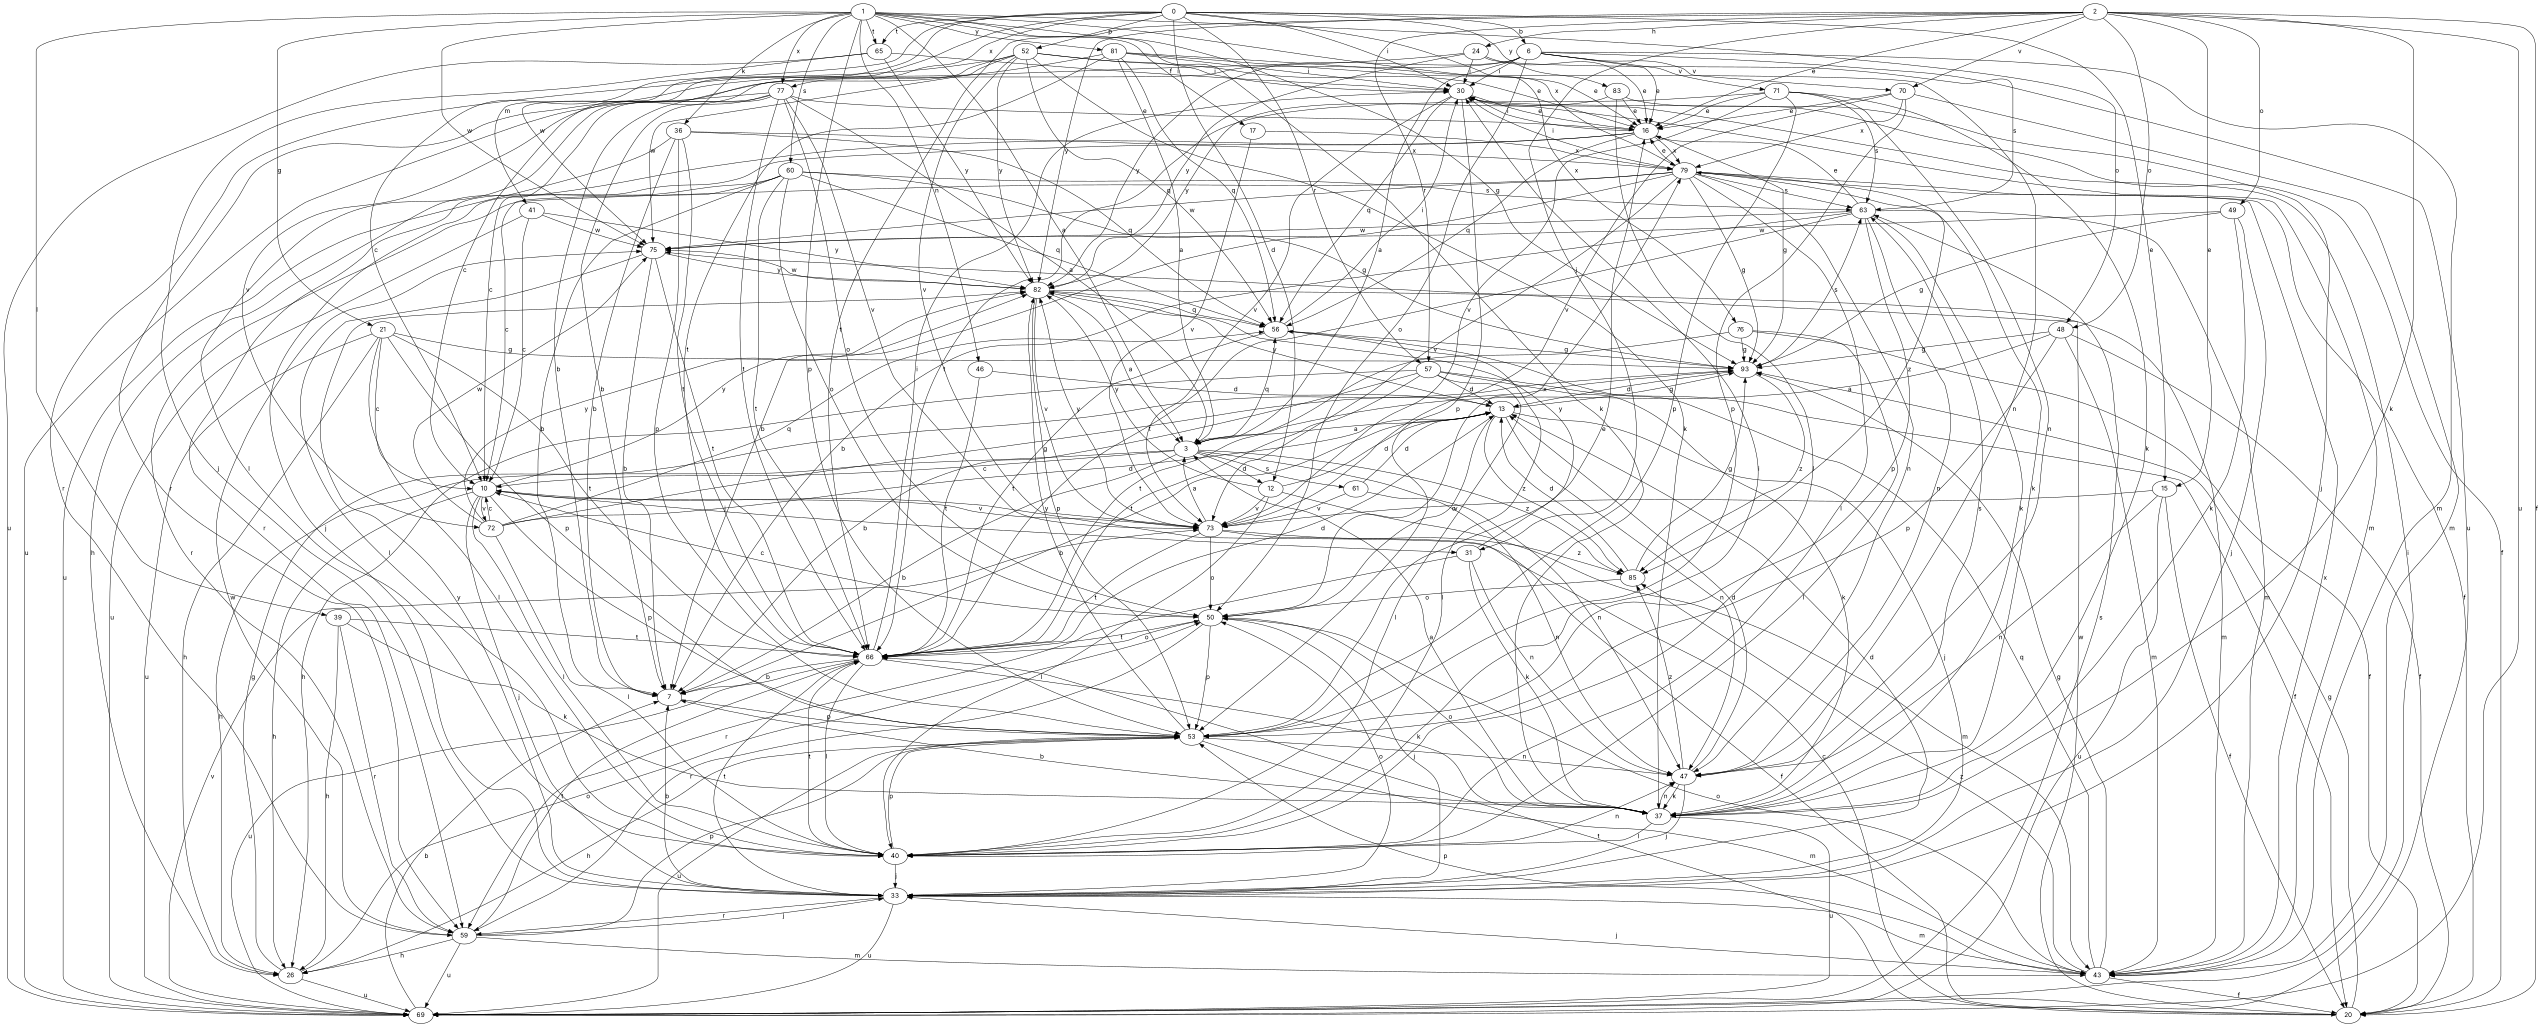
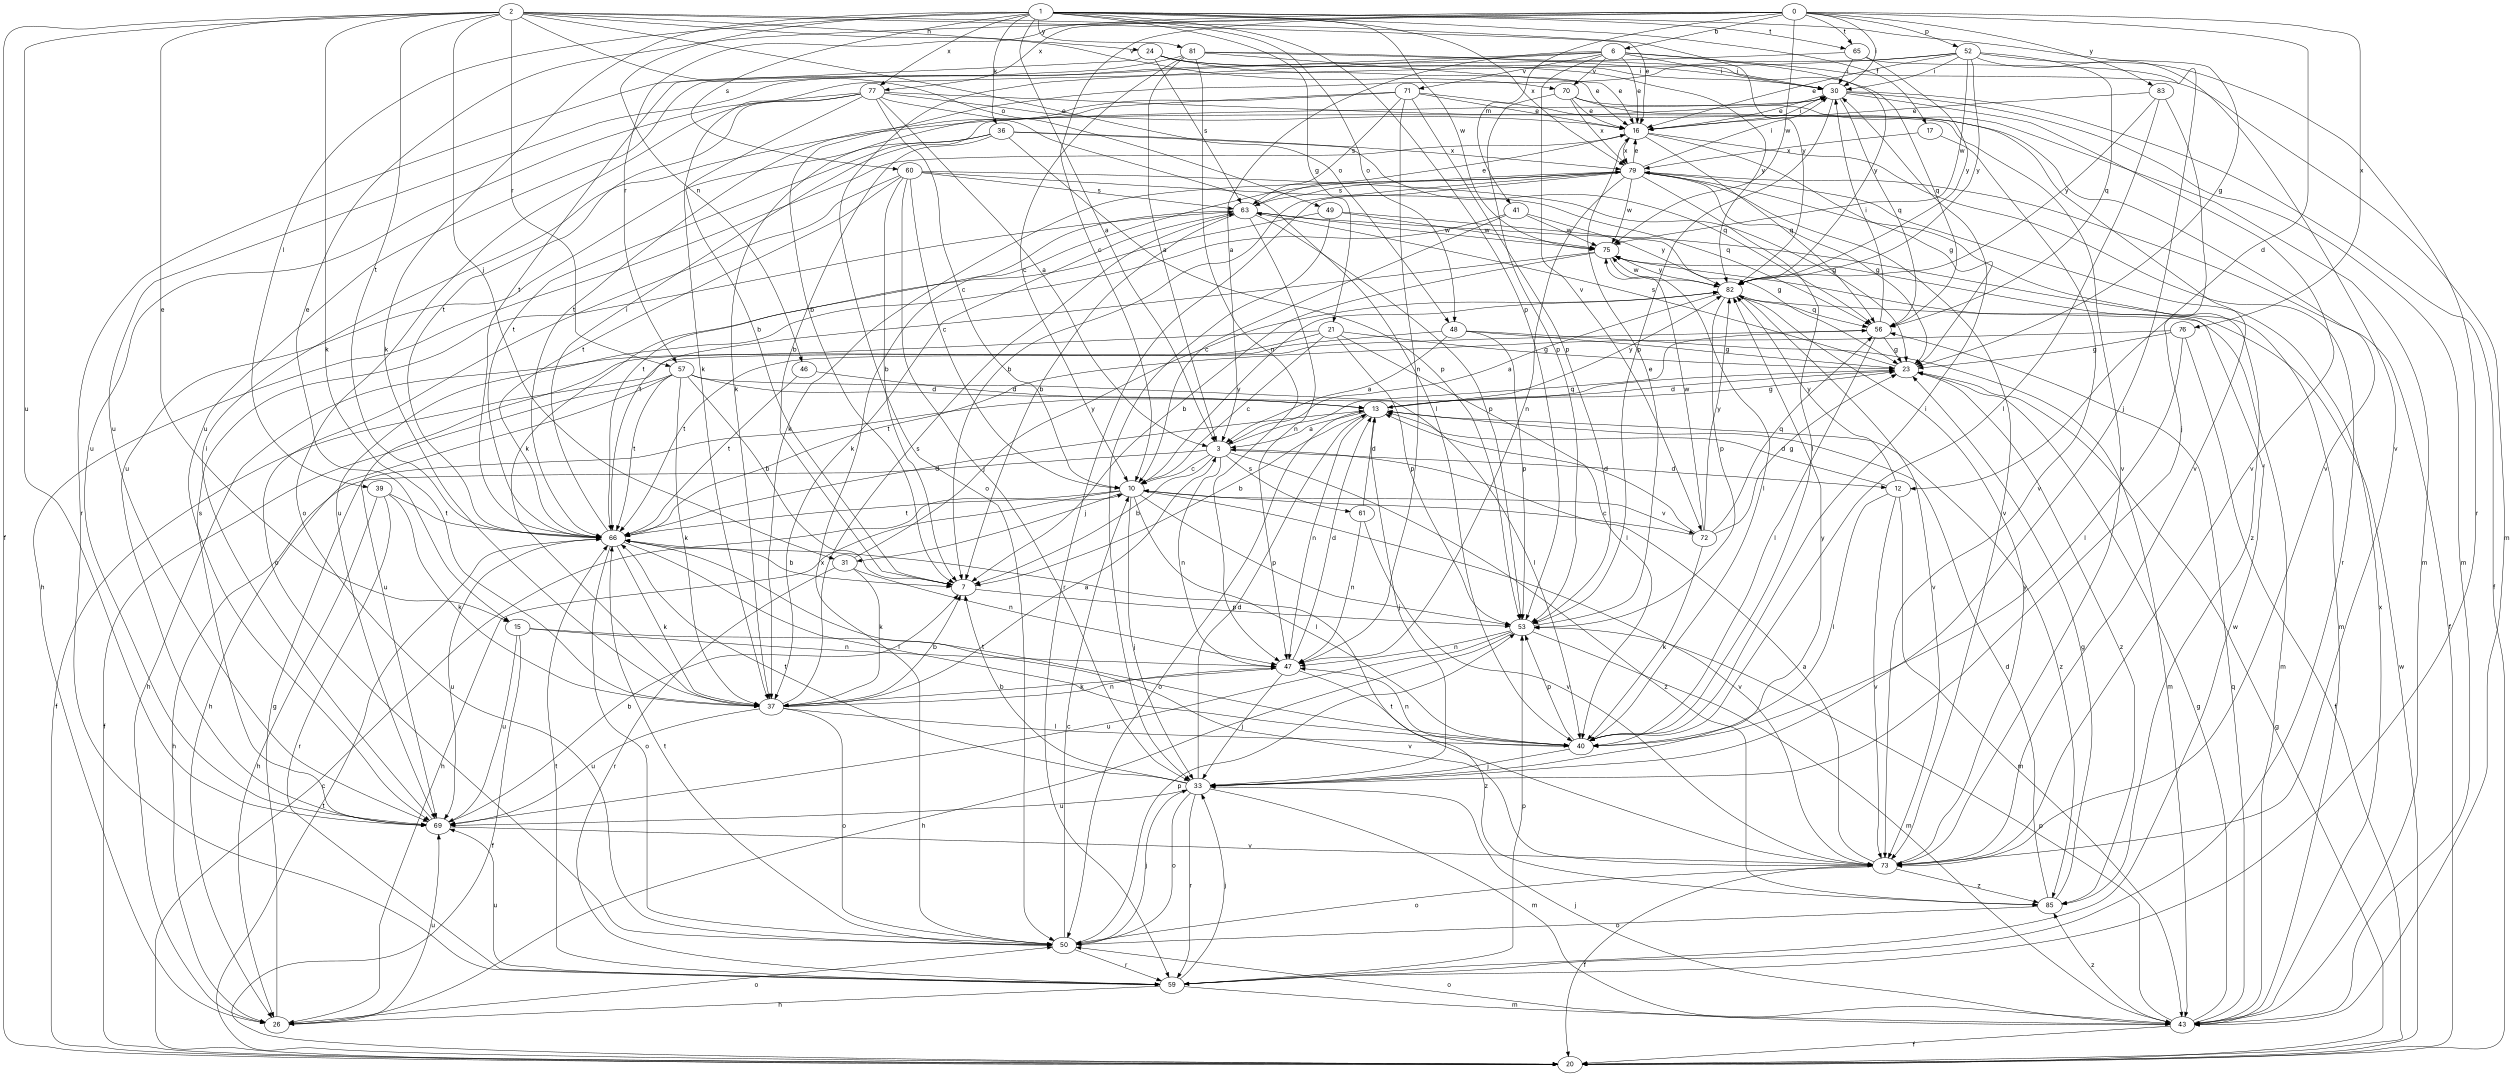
node "93": label "93" -> "23"
edge "21" -> "66": now "10" -> "66"
edge "53" -> "82": removed, label "y"
edge "72" -> "40": label "l" -> "k"
